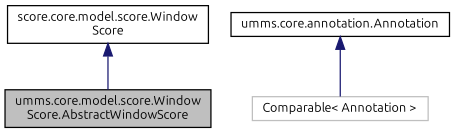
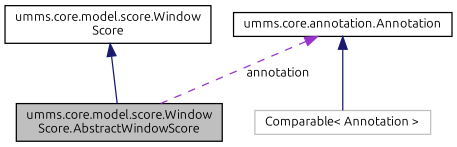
node "score.core.model.score.Window Score": label "score.core.model.score.Window Score" -> "umms.core.model.score.Window Score"
edge "umms.core.model.score.Window Score.AbstractWindowScore" -> "umms.core.annotation.Annotation": added, label "annotation"
